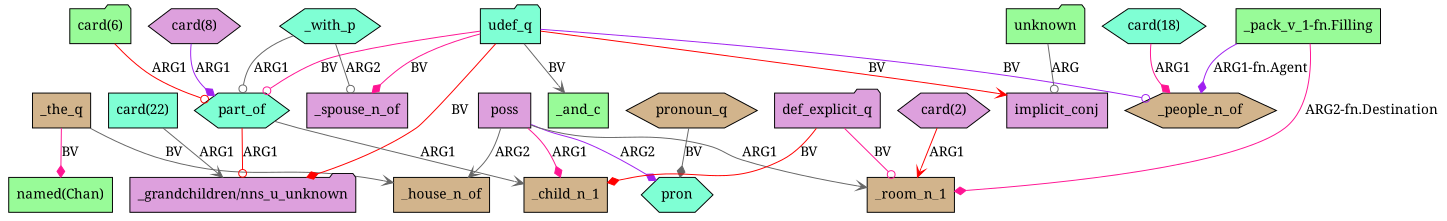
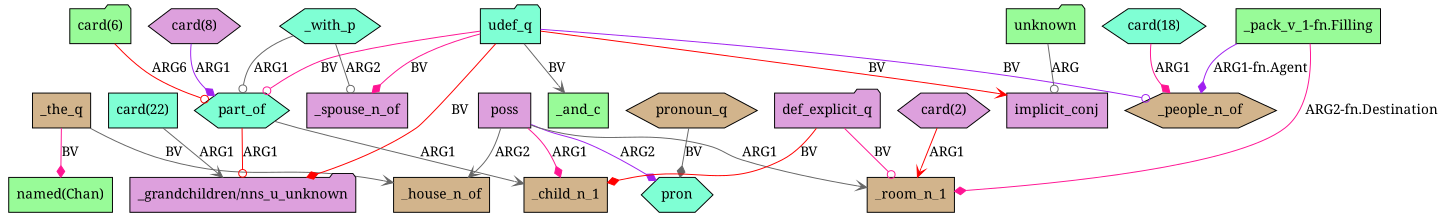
edge "card(6)" -> "part_of": label "ARG1" -> "ARG6"
